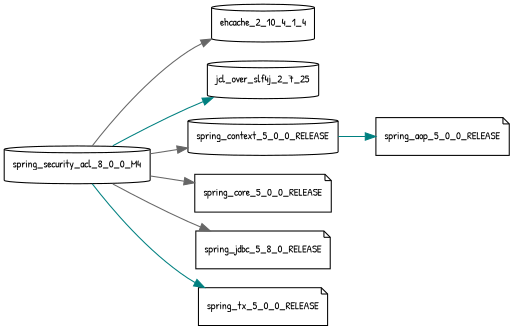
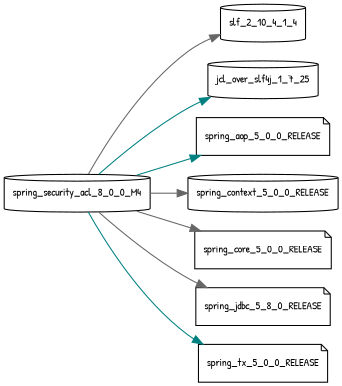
node "ehcache_2_10_4_1_4": label "ehcache_2_10_4_1_4" -> "slf_2_10_4_1_4"
node "jcl_over_slf4j_2_7_25": label "jcl_over_slf4j_2_7_25" -> "jcl_over_slf4j_1_7_25"
edge "spring_context_5_0_0_RELEASE" -> "spring_aop_5_0_0_RELEASE": now "spring_security_acl_8_0_0_M4" -> "spring_aop_5_0_0_RELEASE"
